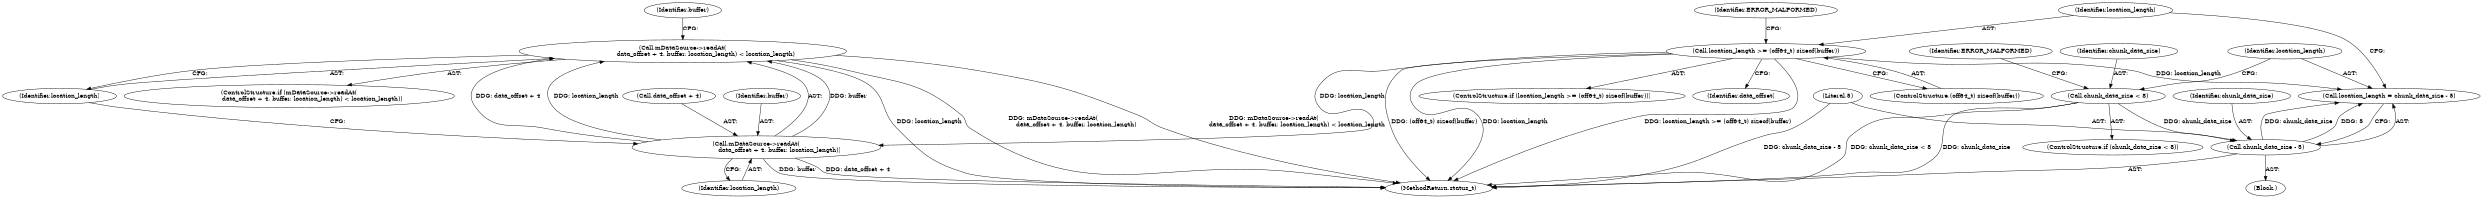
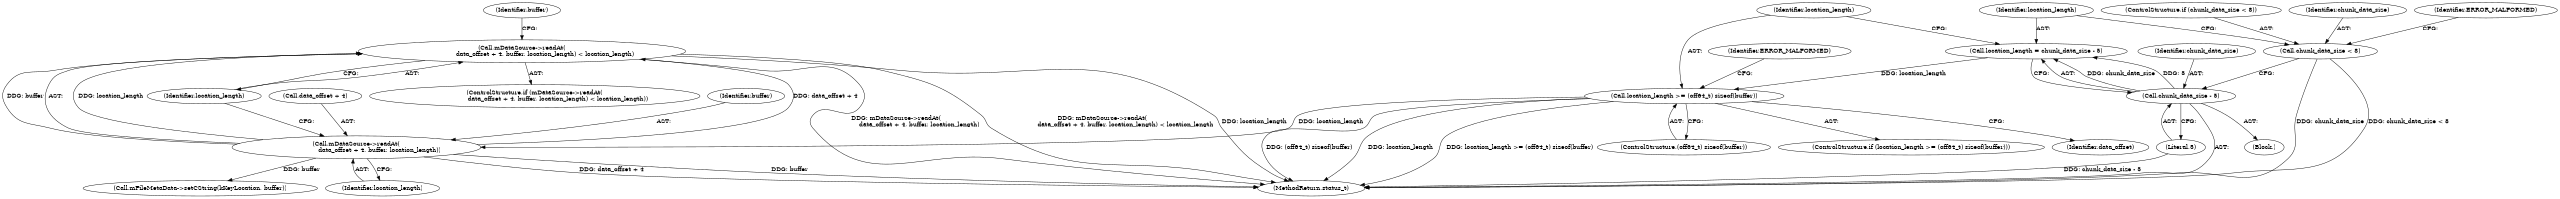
edge "(Call,location_length >= (off64_t) sizeof(buffer))" -> "(Call,location_length = chunk_data_size - 5)": reversed
edge "(Call,chunk_data_size < 8)" -> "(ControlStructure,if (chunk_data_size < 8))": reversed
edge "(Call,chunk_data_size - 5)" -> "(Literal,5)": added, label "CFG:"
edge "(Call,chunk_data_size < 8)" -> "(Call,chunk_data_size - 5)": label "DDG: chunk_data_size" -> "CFG: "
node "(Call,mFileMetaData->setCString(kKeyLocation, buffer))": added
